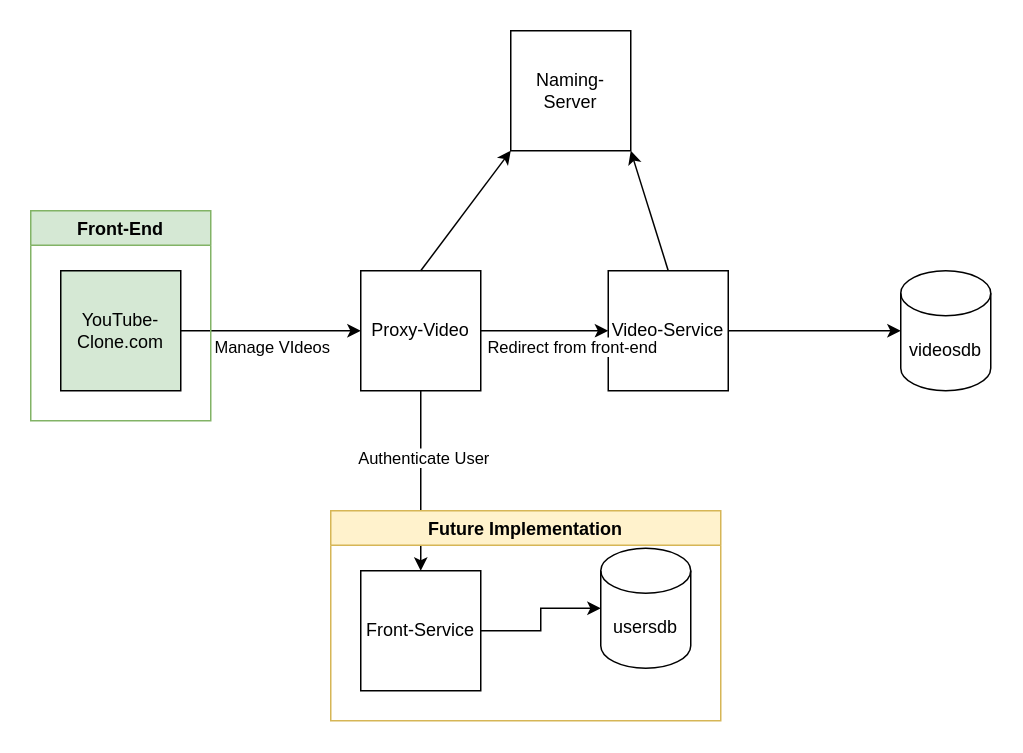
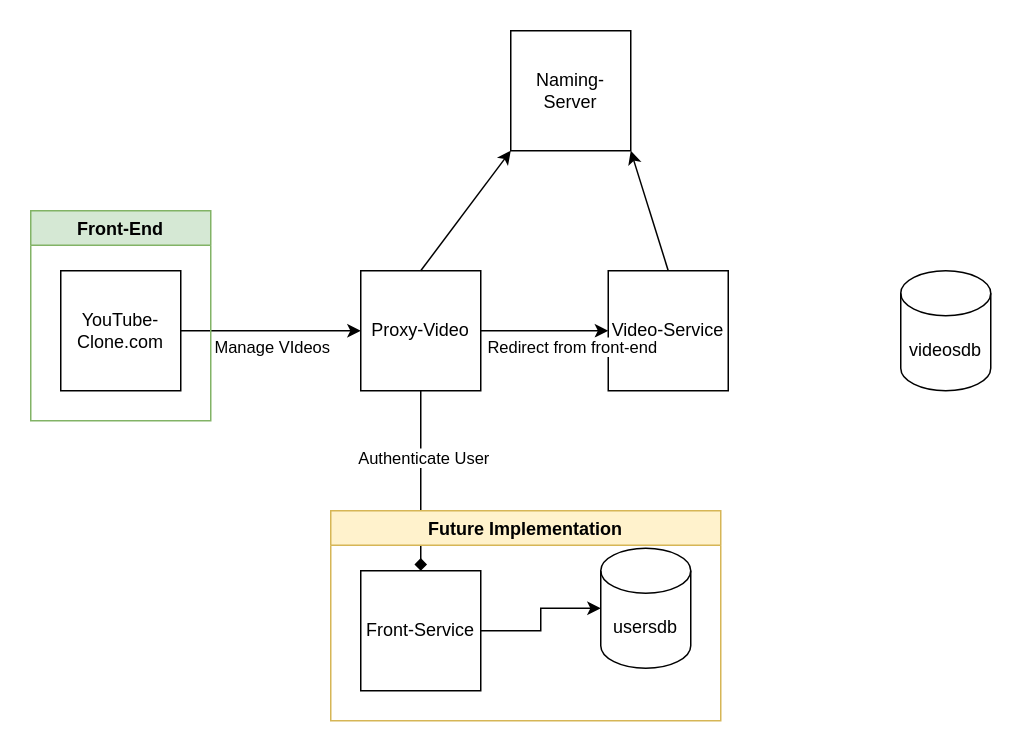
node "YouTube-Clone.com": fillcolor #d5e8d4 -> #ffffff
edge "Video-Service" -> "videosdb": removed
edge "Proxy-Video" -> "Front-Service": arrowhead classic -> diamond
